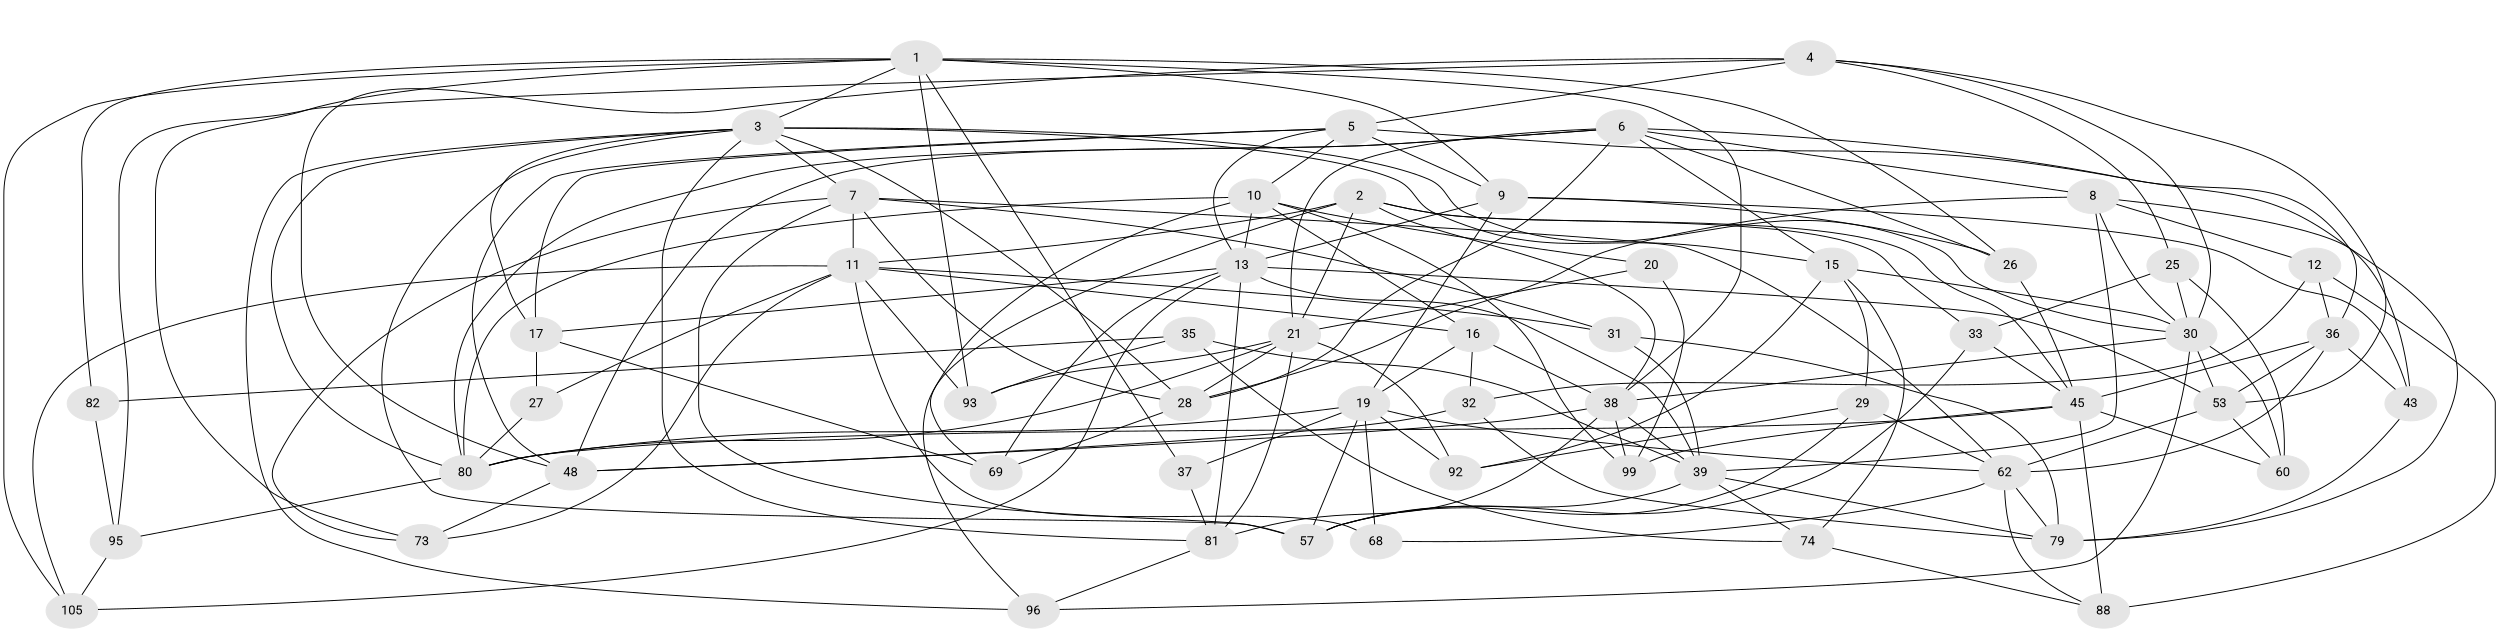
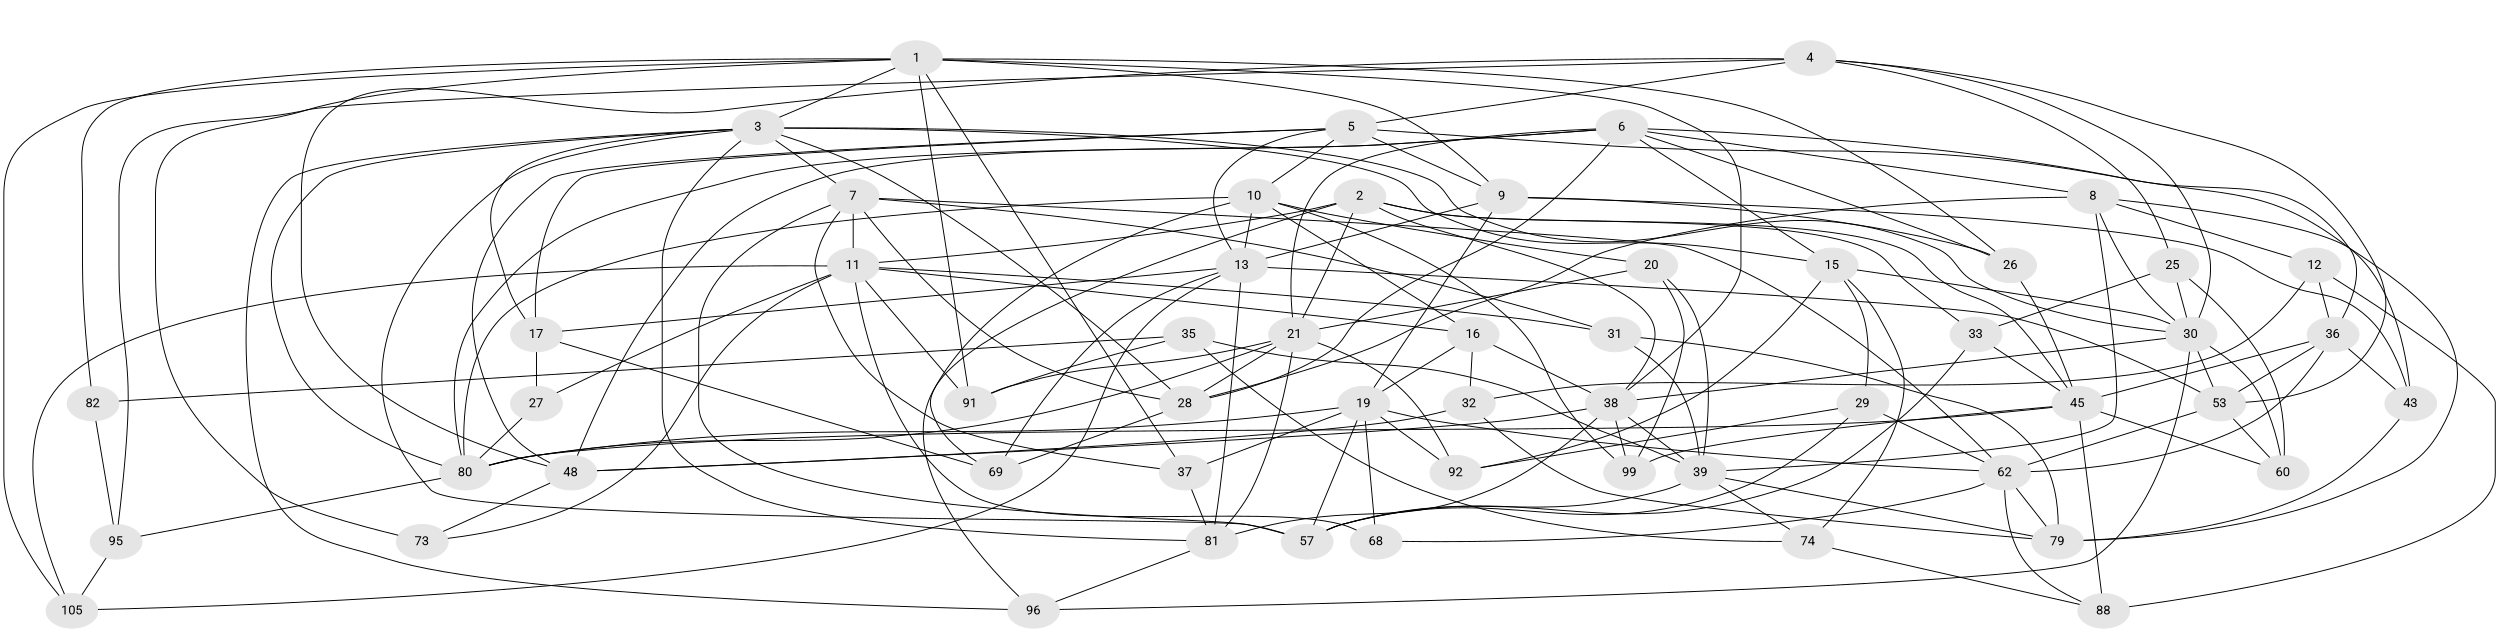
edge "7" -- "73": now "7" -- "37"
edge "13" -- "39": now "20" -- "39"
node "93": label "93" -> "91"
